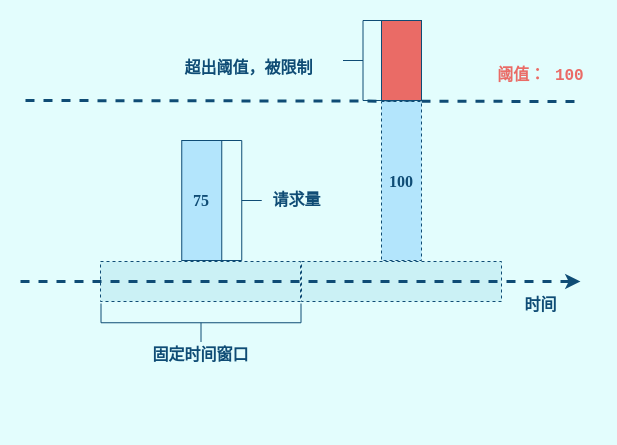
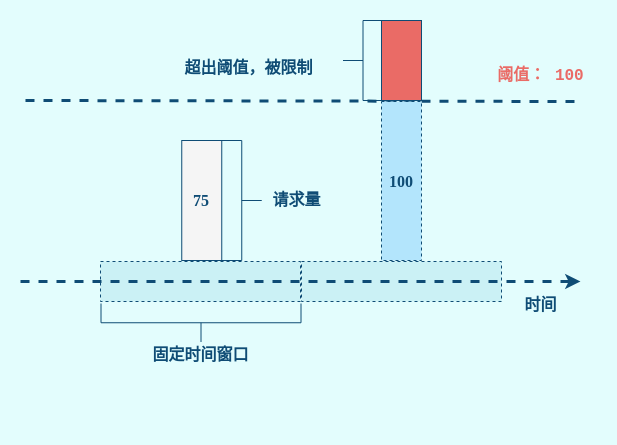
node "75": fillcolor #b3e5fc -> #f5f5f5
